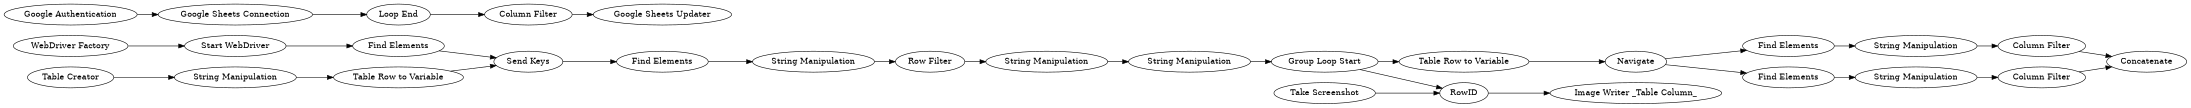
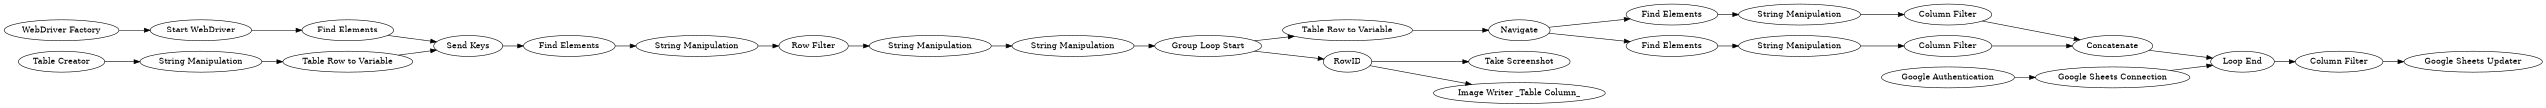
edge "Concatenate" -> "Loop End": added
edge "Take Screenshot" -> "RowID": reversed
